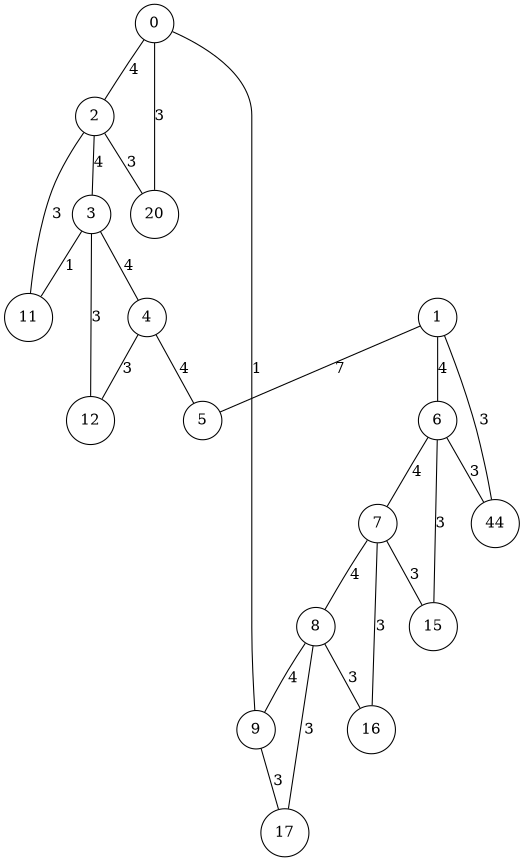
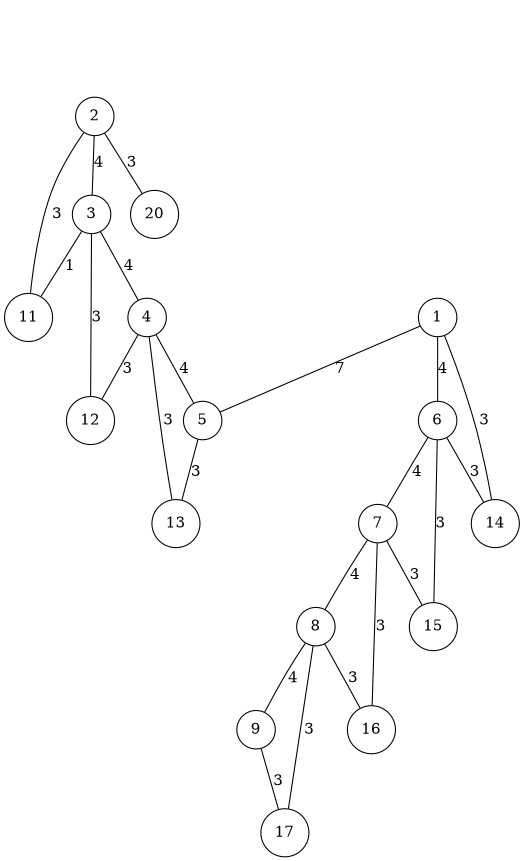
node "0": removed
node "13": added
node "44": label "44" -> "14"
